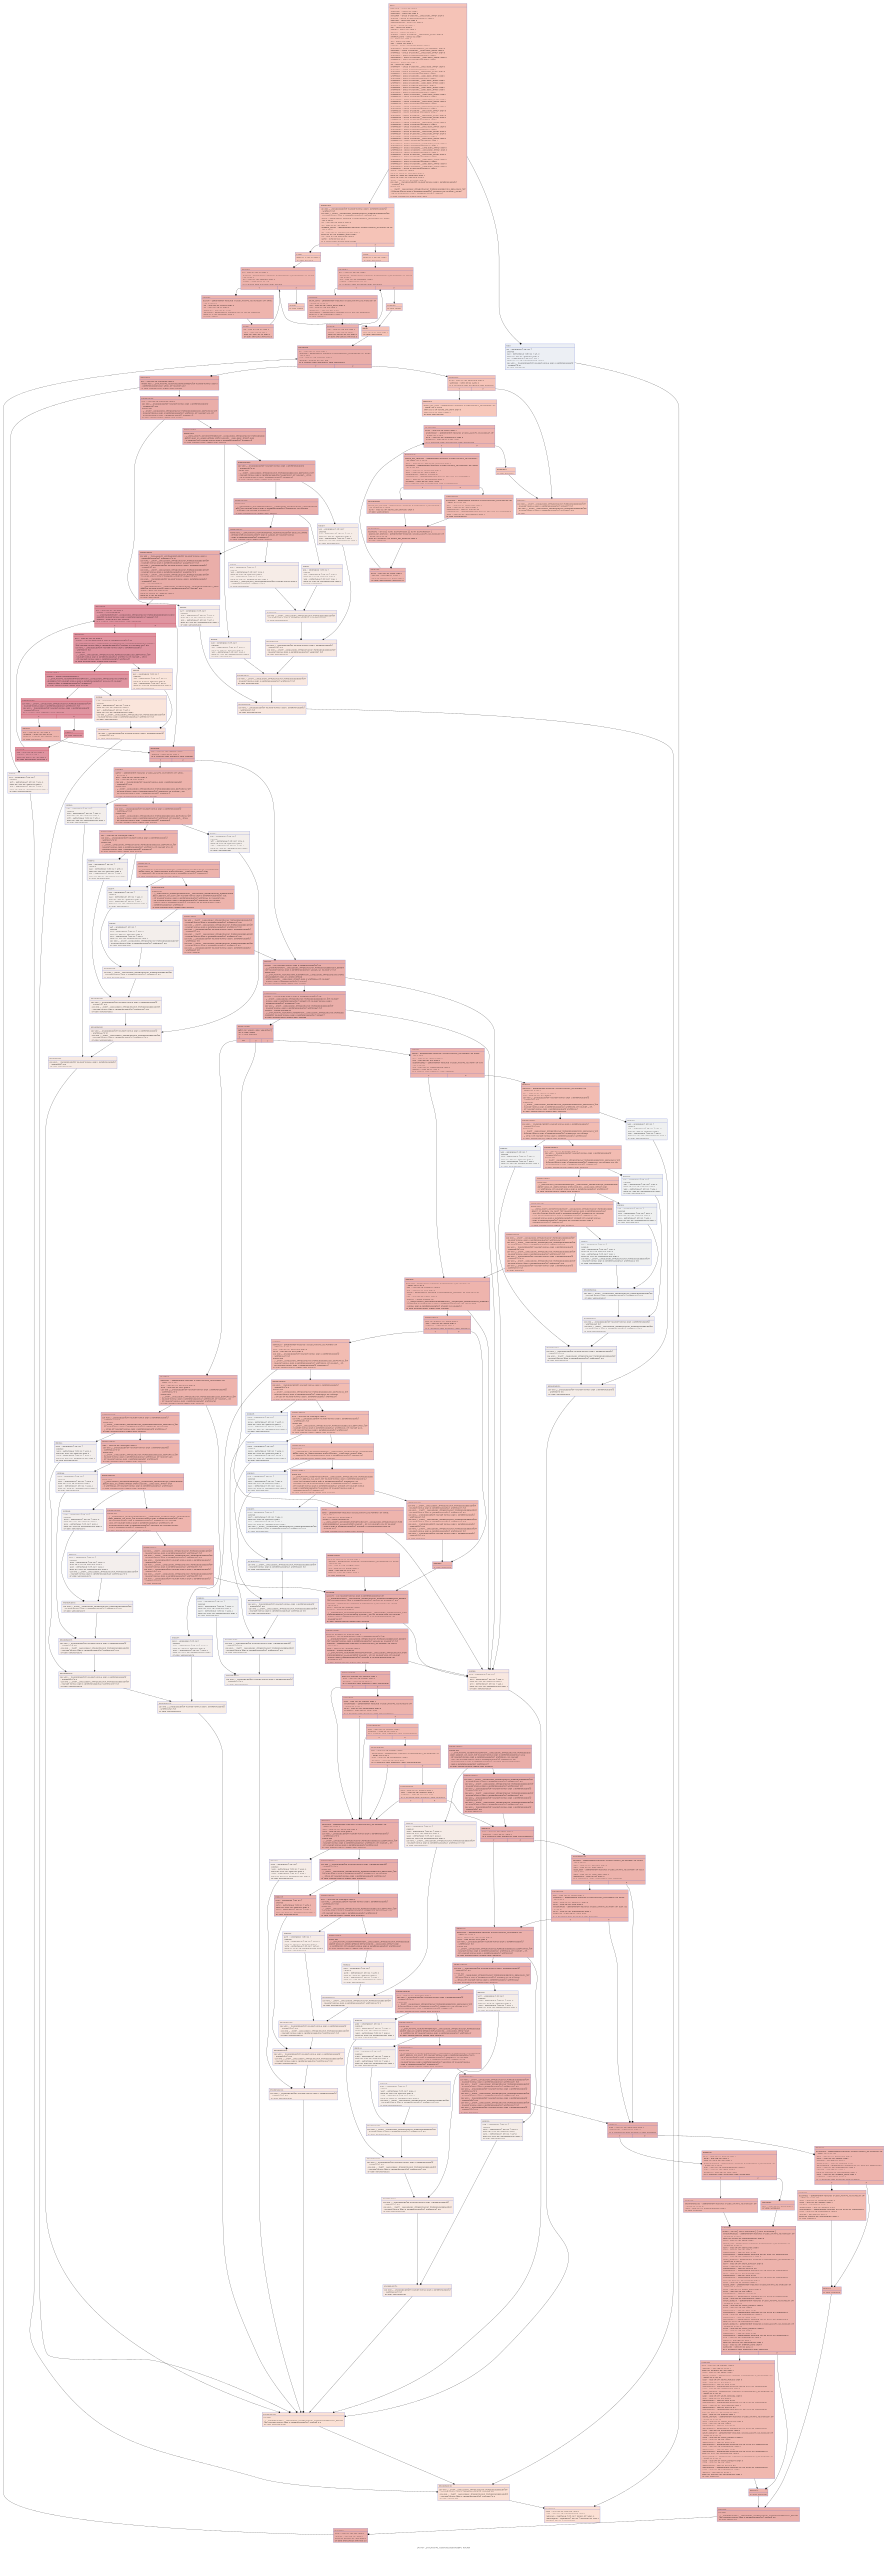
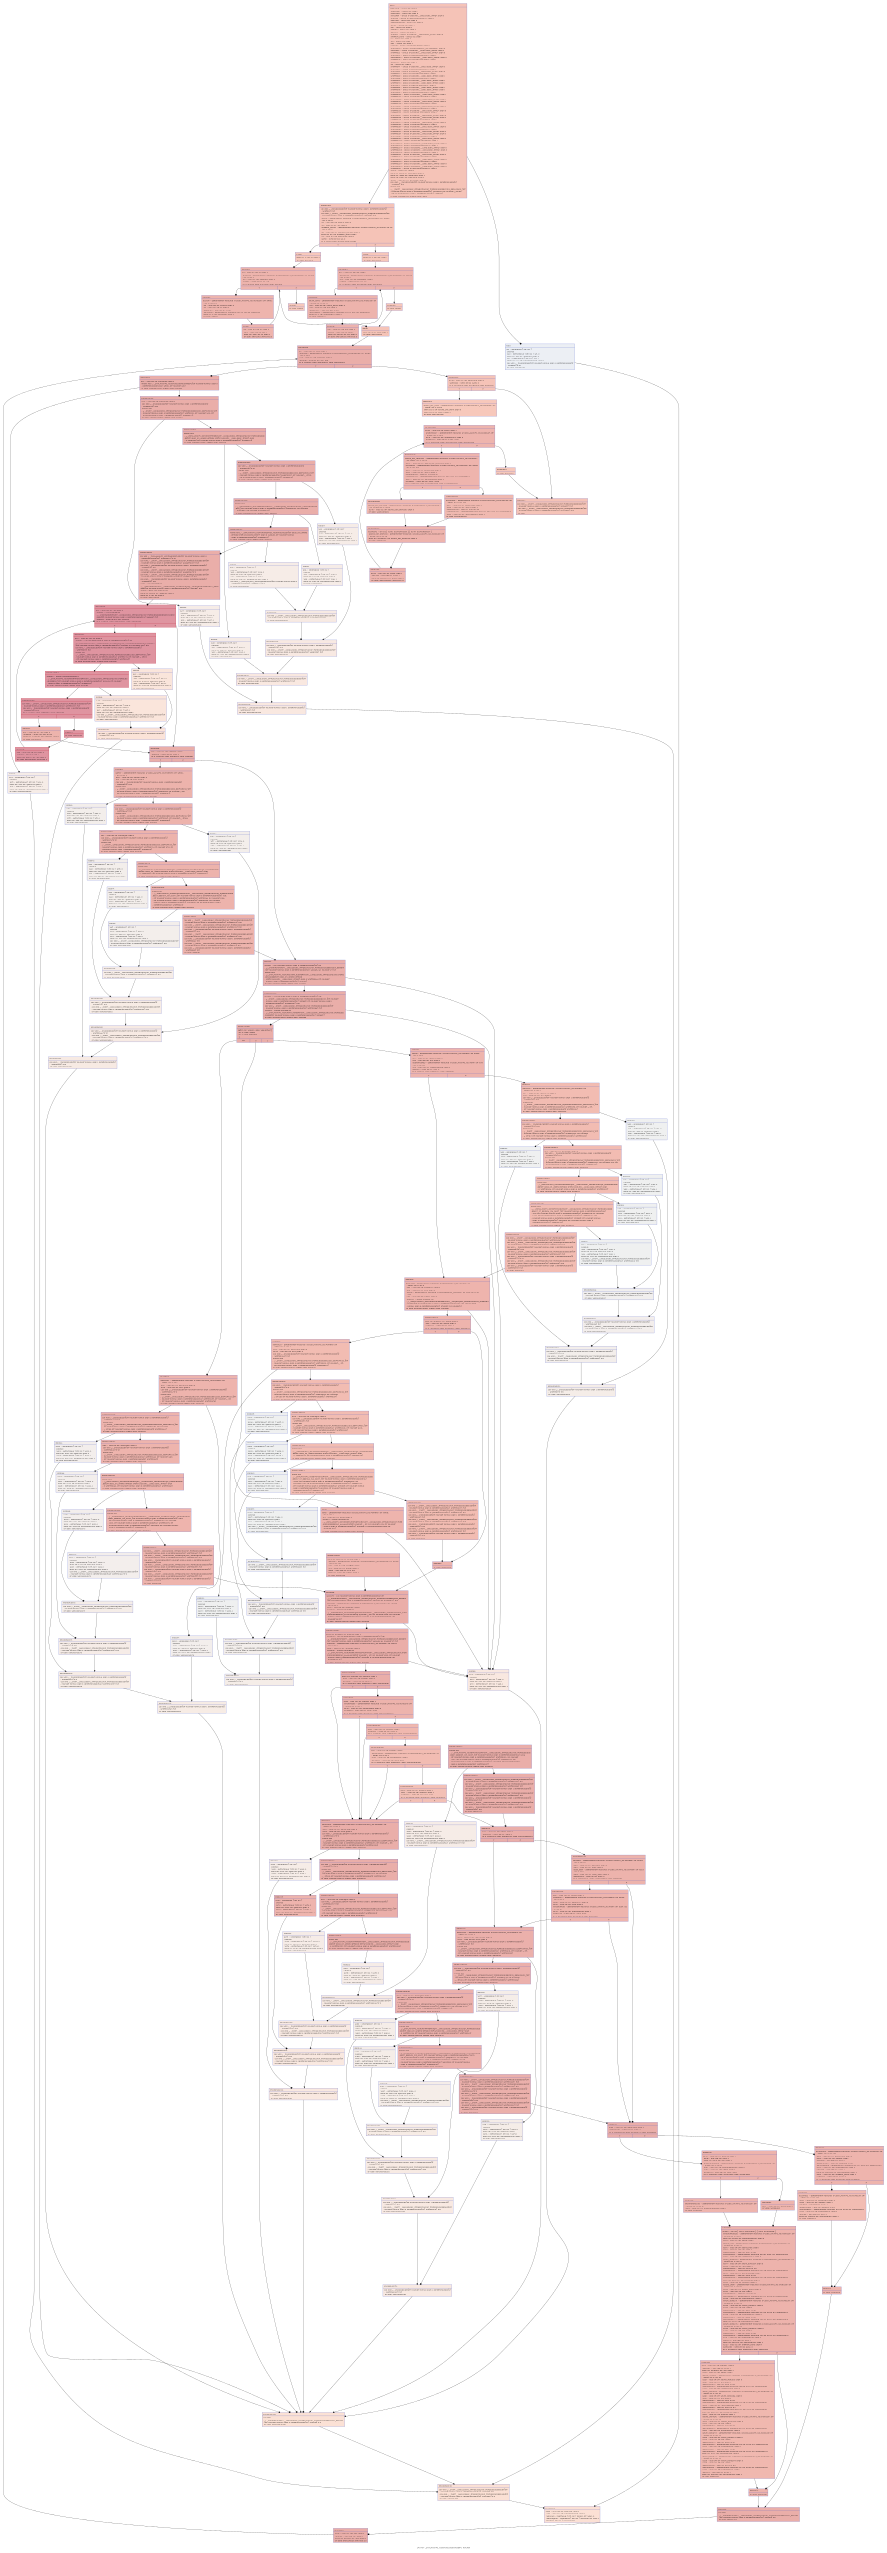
edge "invoke.cont68:" -> "lpad74:": now "invoke.cont68:" -> "invoke.cont73:"
